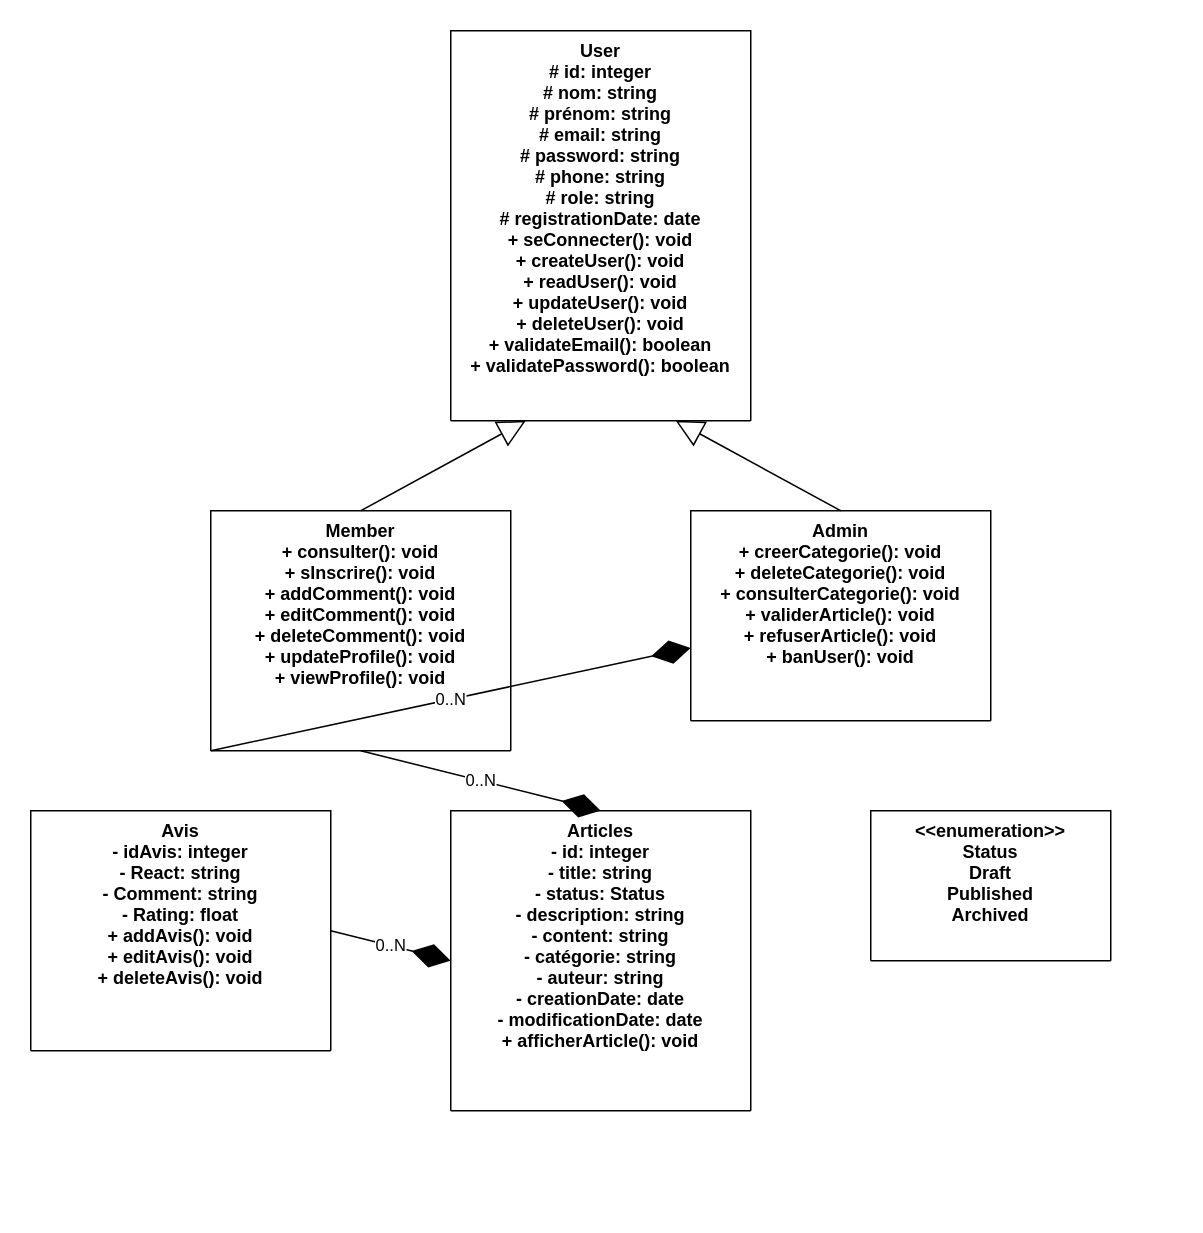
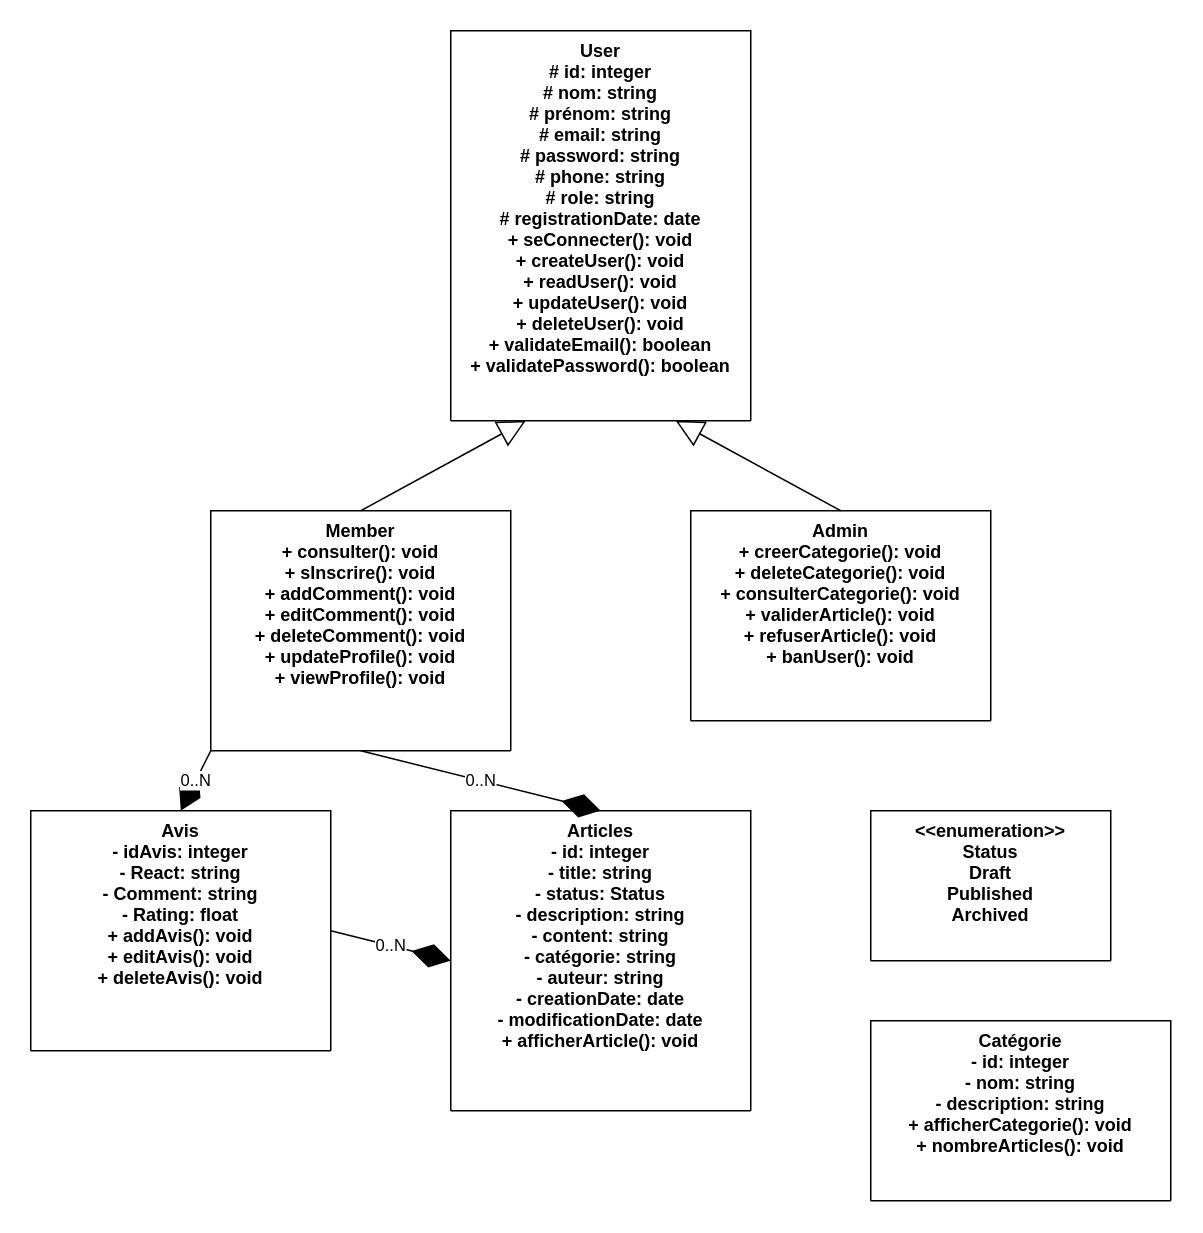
edge "Member + consulter(): void + sInscrire(): void + addComment(): void + editComment(): void + deleteComment(): void + updateProfile(): void + viewProfile(): void" -> "Admin + creerCategorie(): void + deleteCategorie(): void + consulterCategorie(): void + validerArticle(): void + refuserArticle(): void + banUser(): void": now "Member + consulter(): void + sInscrire(): void + addComment(): void + editComment(): void + deleteComment(): void + updateProfile(): void + viewProfile(): void" -> "Avis - idAvis: integer - React: string - Comment: string - Rating: float + addAvis(): void + editAvis(): void + deleteAvis(): void"
node "Catégorie - id: integer - nom: string - description: string + afficherCategorie(): void + nombreArticles(): void": added
